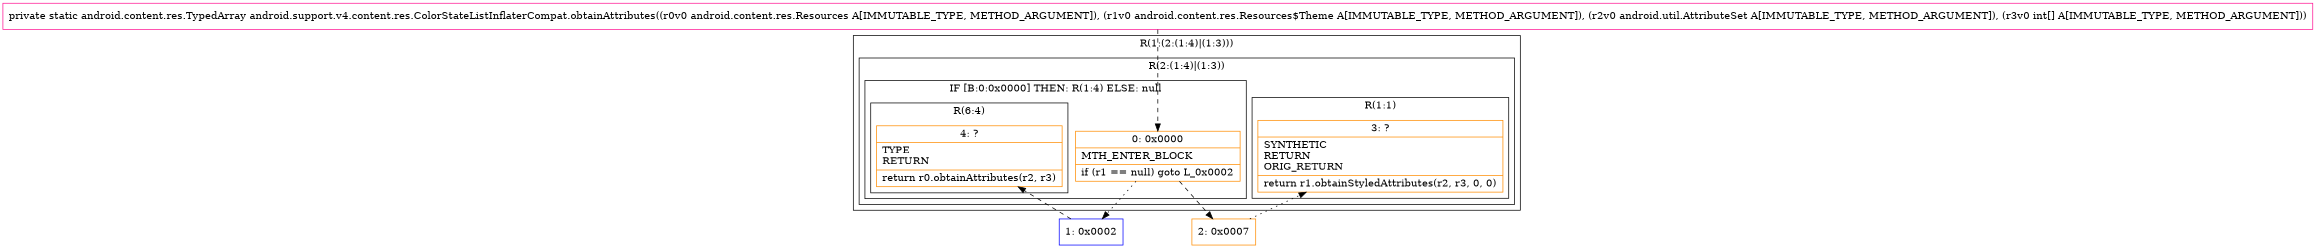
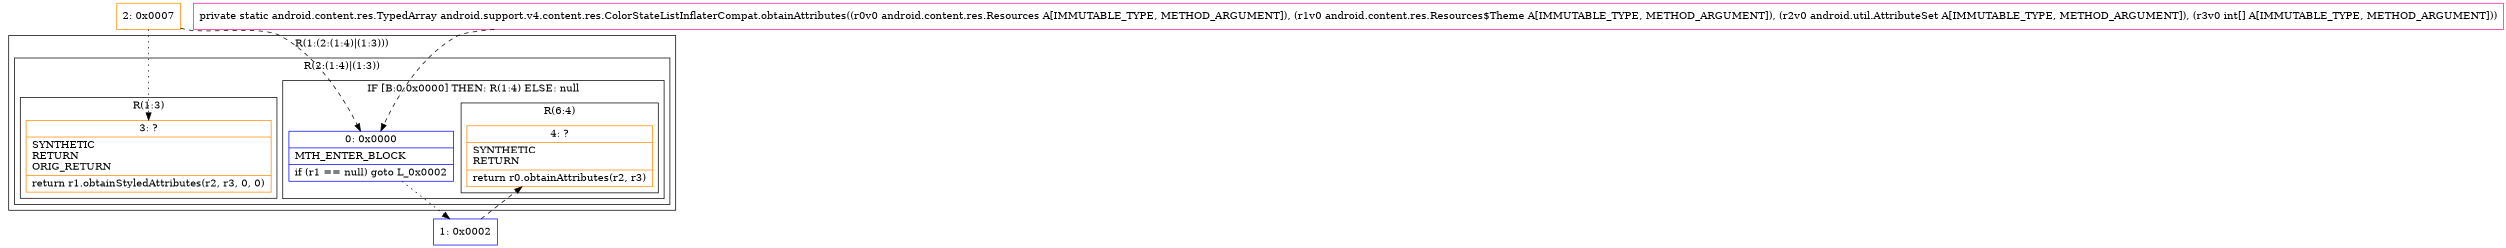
cluster "R(1:1)": label "R(1:1)" -> "R(1:3)"
node "4: ?": text "TYPE" -> "SYNTHETIC"
node "0: 0x0000": color darkorange -> blue
edge "0: 0x0000" -> "2: 0x0007": reversed
